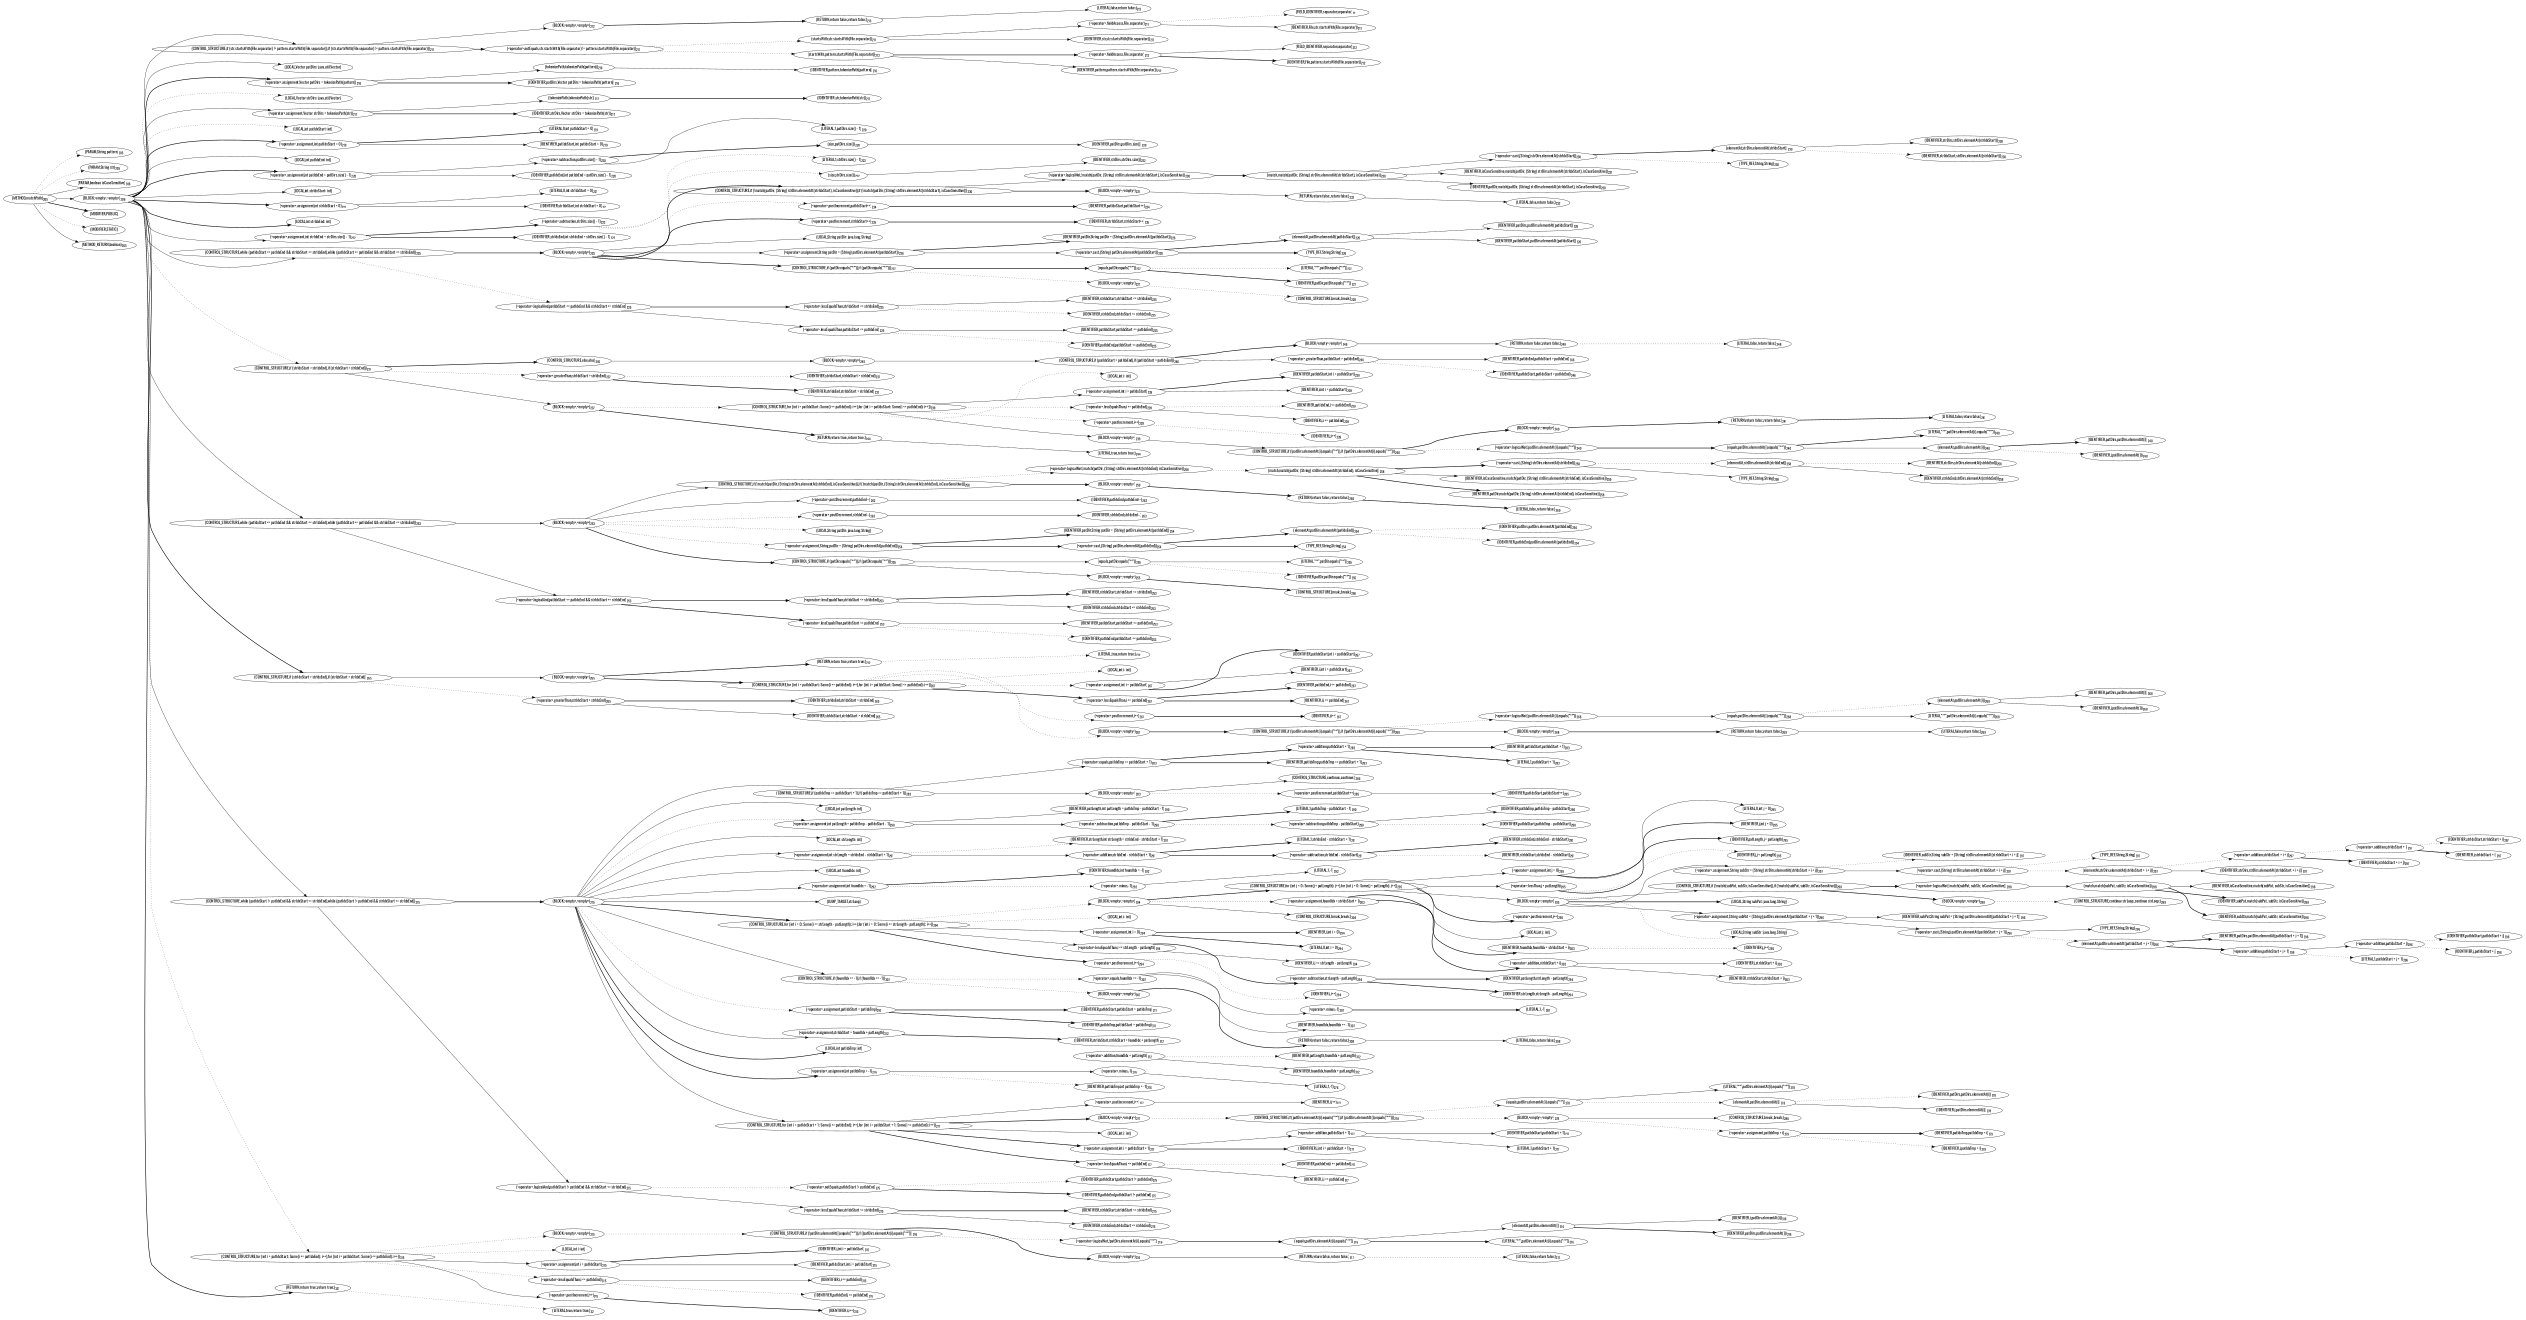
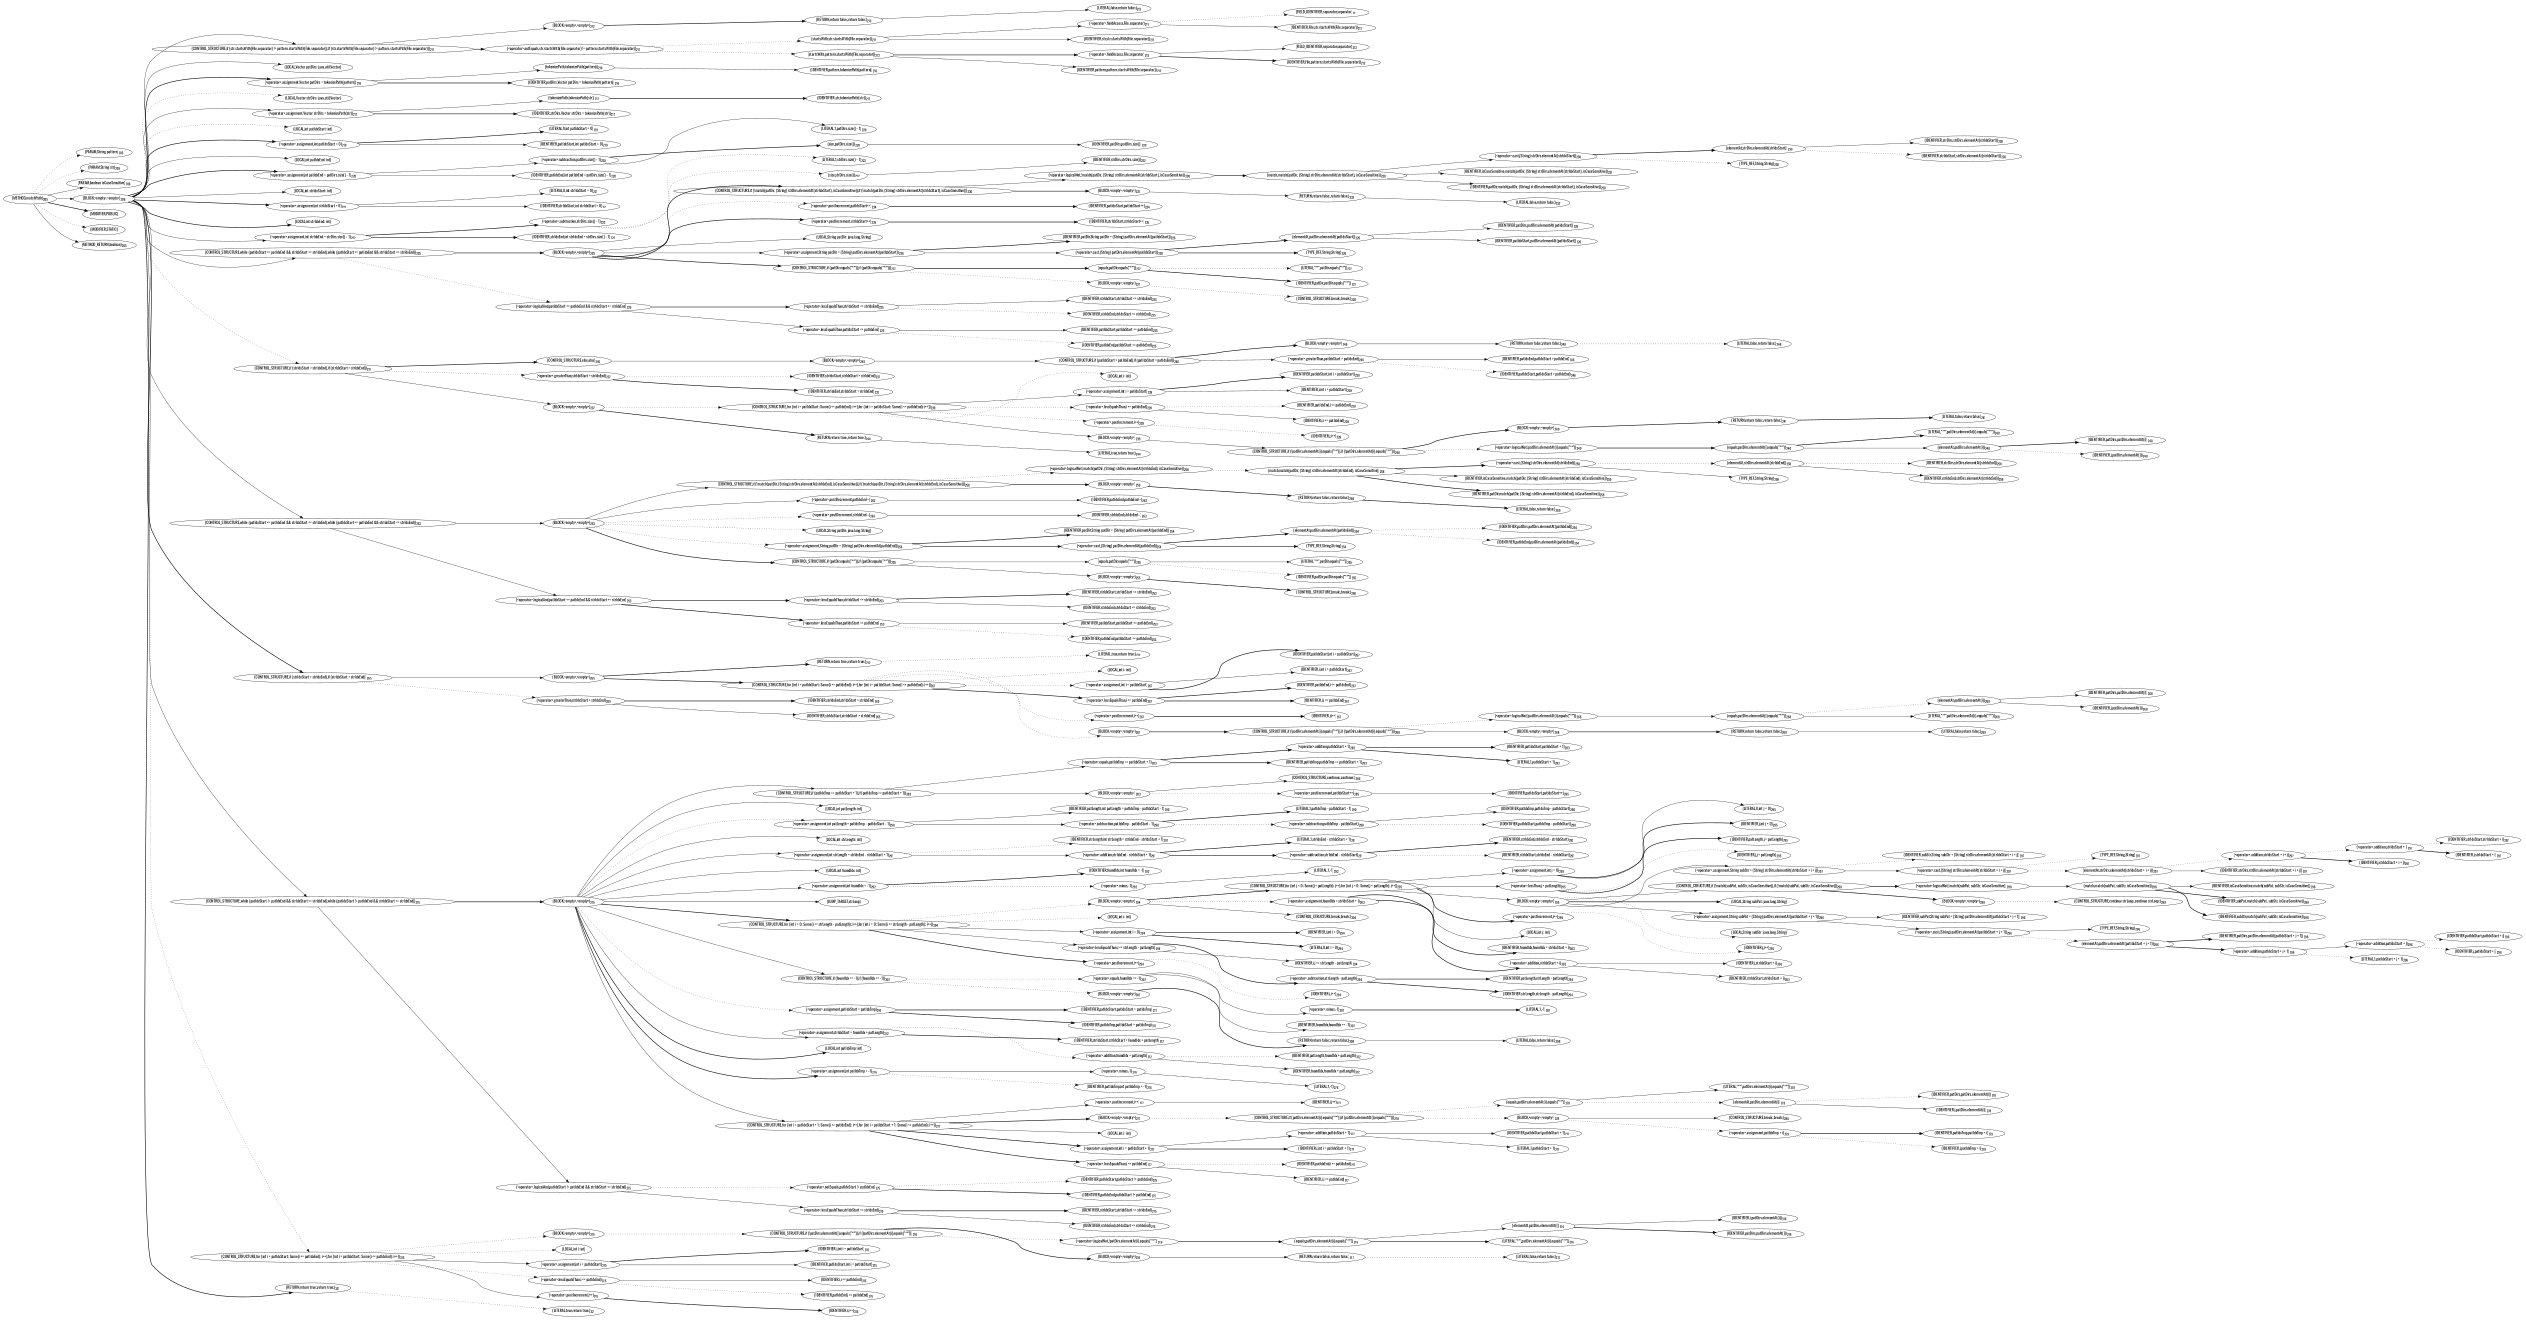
edge "(IDENTIFIER,foundIdx,foundIdx = strIdxStart + i)" -> "(IDENTIFIER,j,j++)": now "(<operator>.postIncrement,j++)" -> "(IDENTIFIER,j,j++)"
edge "(<operator>.assignment,strIdxStart = foundIdx + patLength)" -> "(<operator>.addition,foundIdx + patLength)": added
